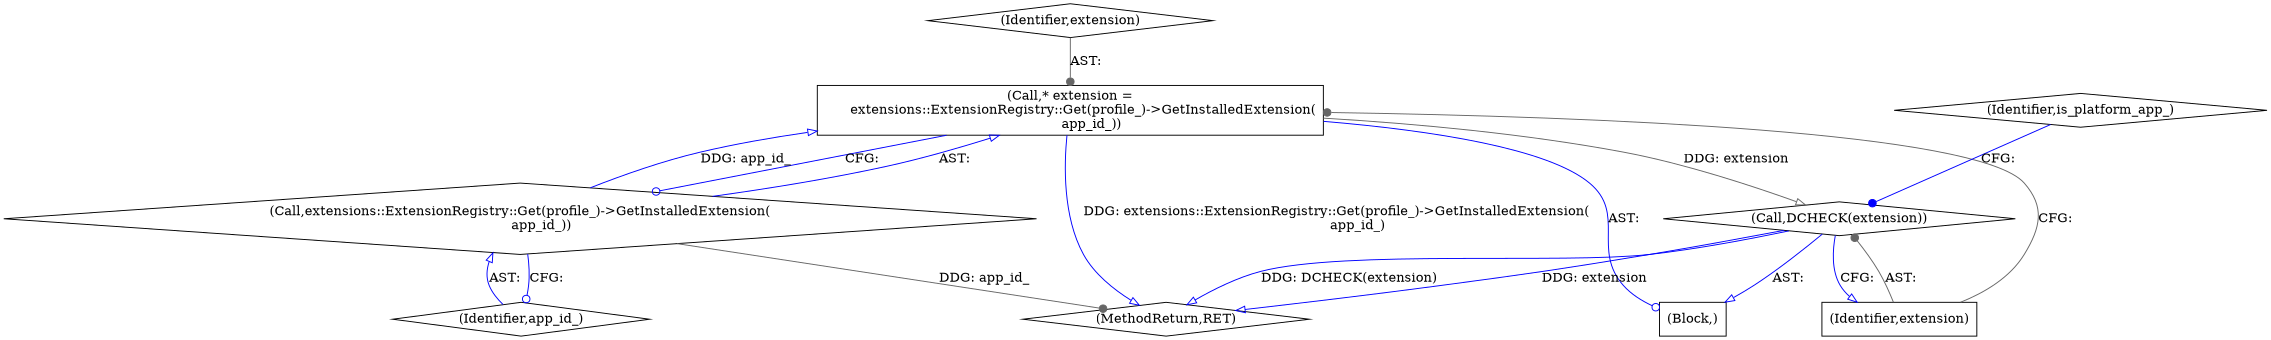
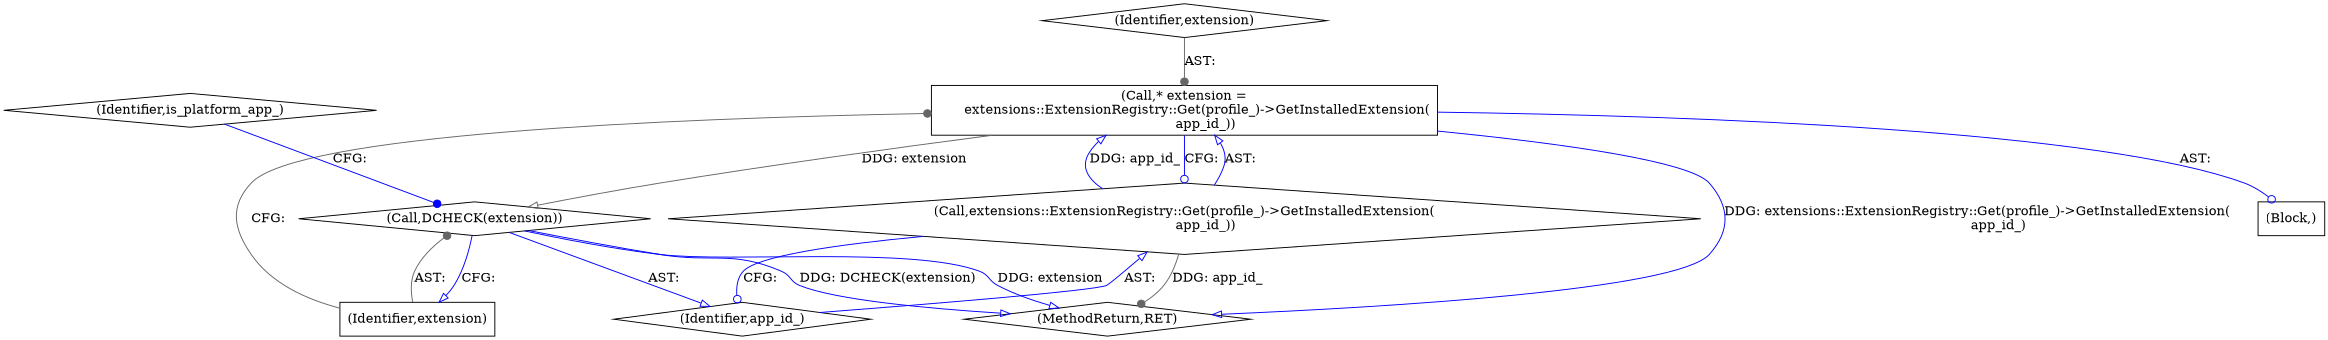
edge "(Call,DCHECK(extension))" -> "(Block,)": now "(Call,DCHECK(extension))" -> "(Identifier,app_id_)"
